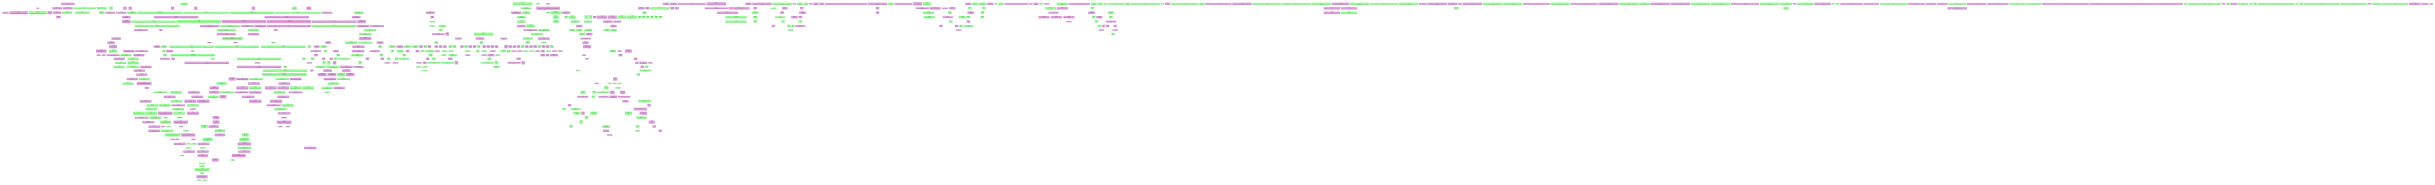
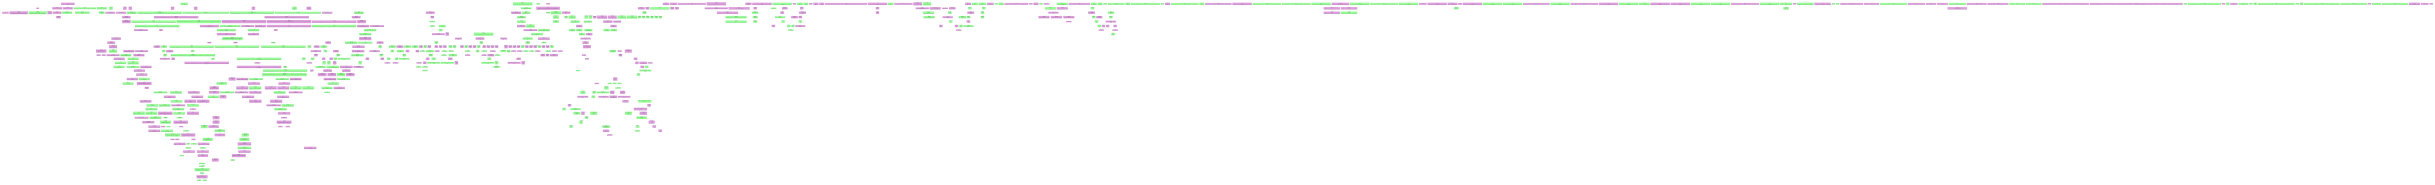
node "NodeID: 162": removed
